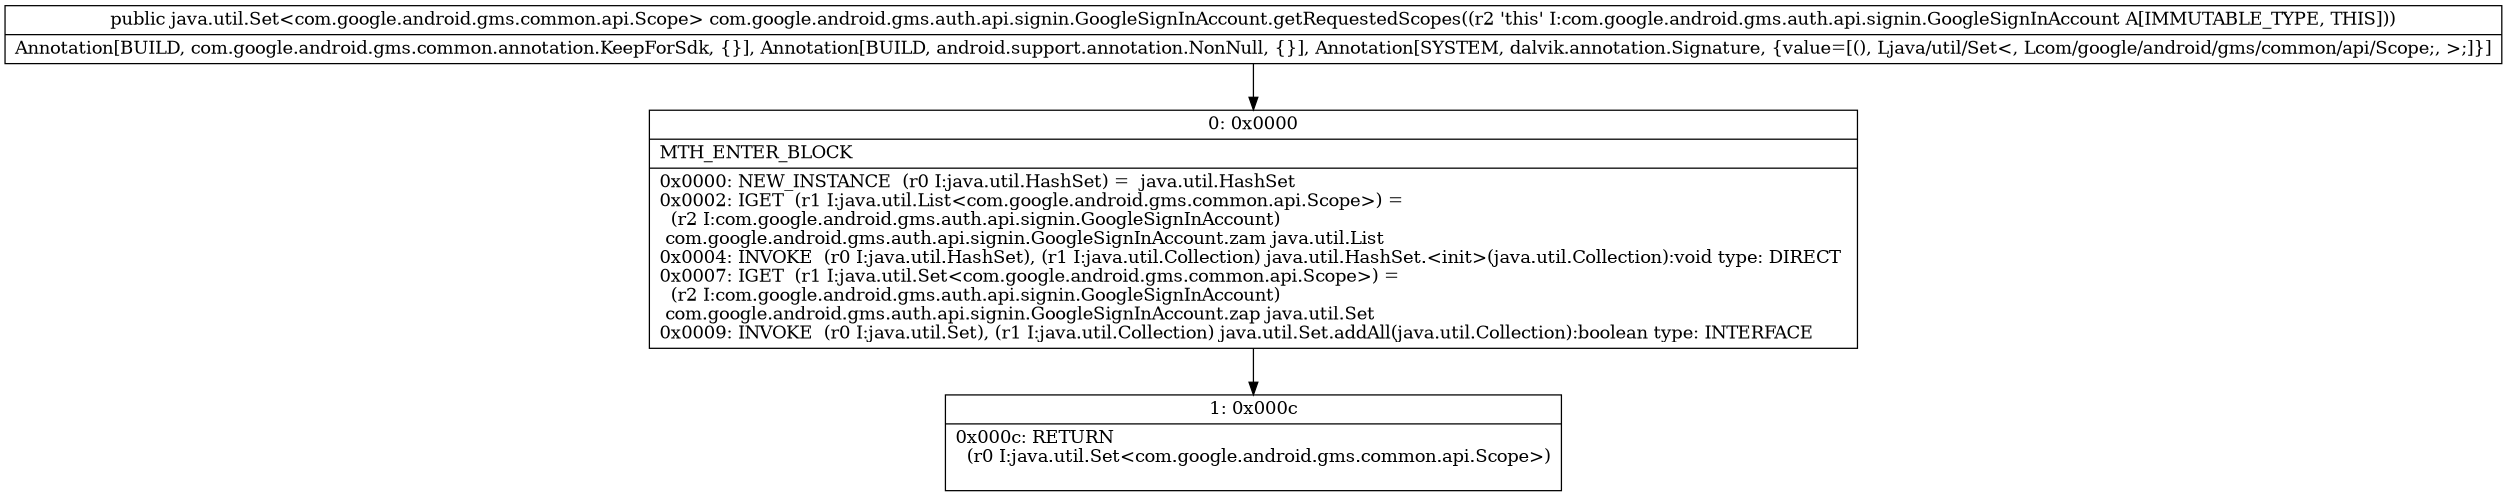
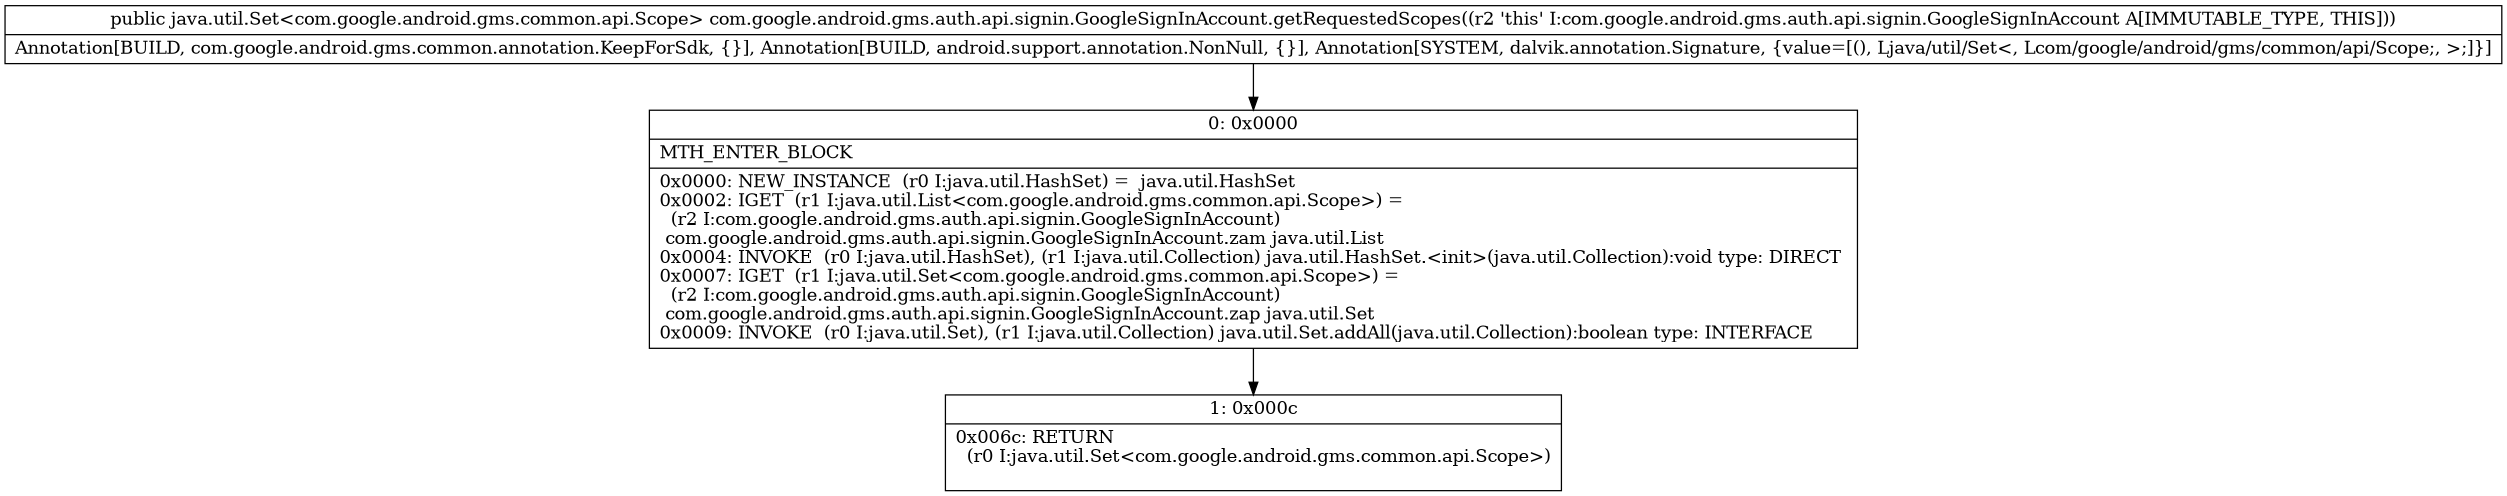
node "1: 0x000c": text "0x000c: RETURN" -> "0x006c: RETURN"
